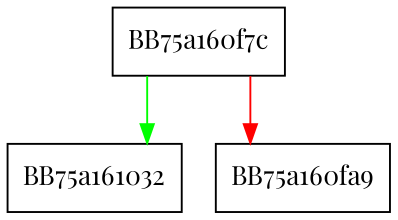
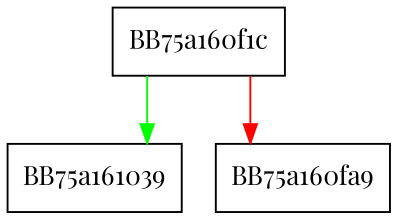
node "BB75a160f7c": label "BB75a160f7c" -> "BB75a160f1c"
node "BB75a161032": label "BB75a161032" -> "BB75a161039"
